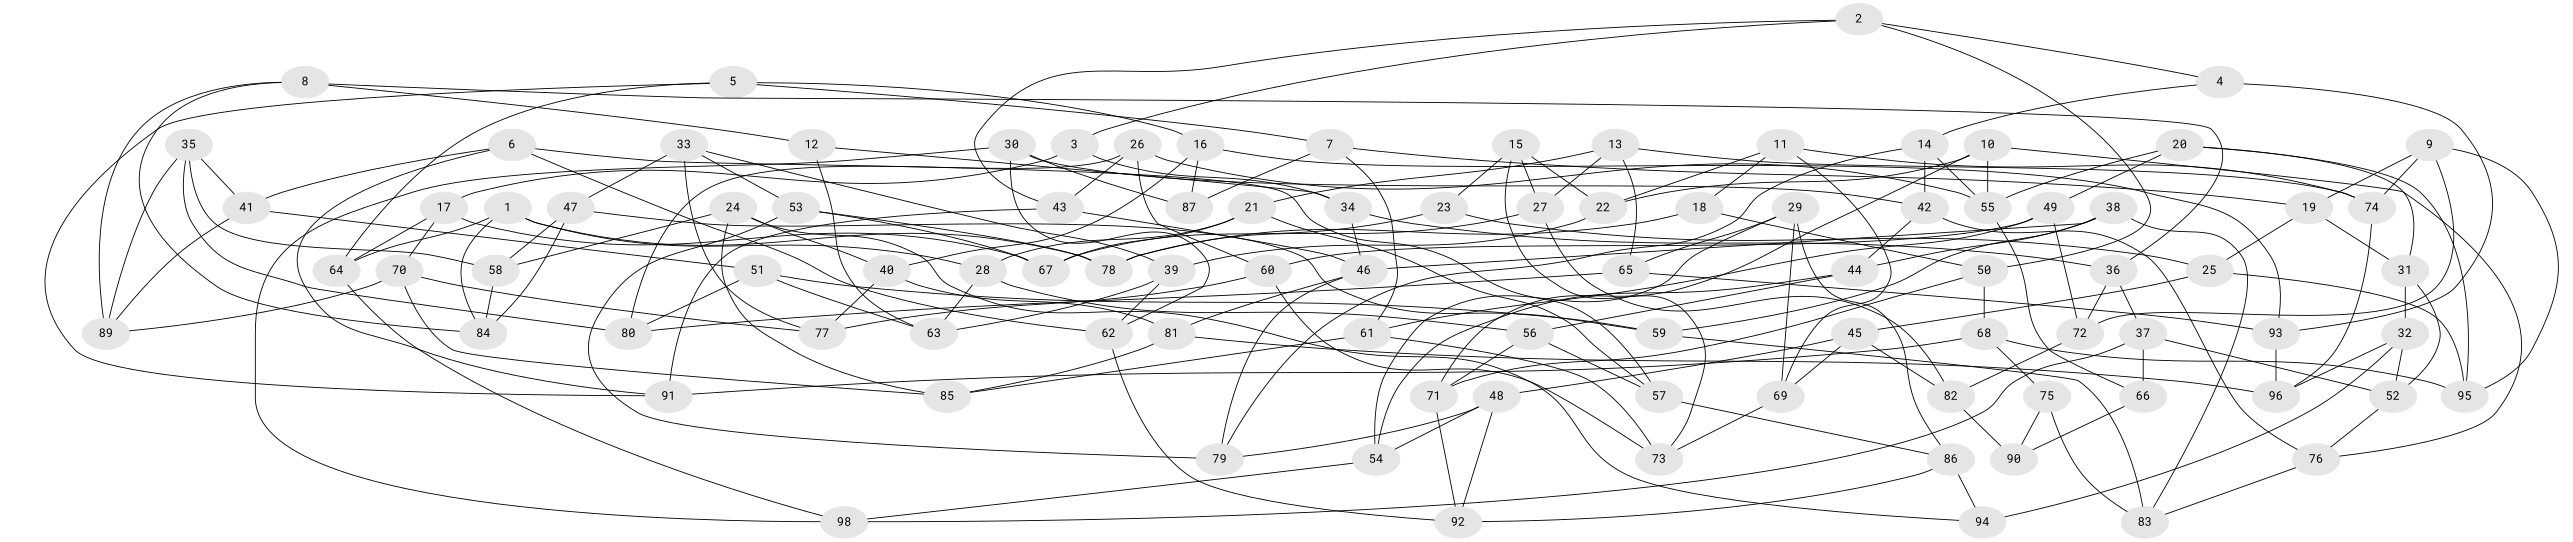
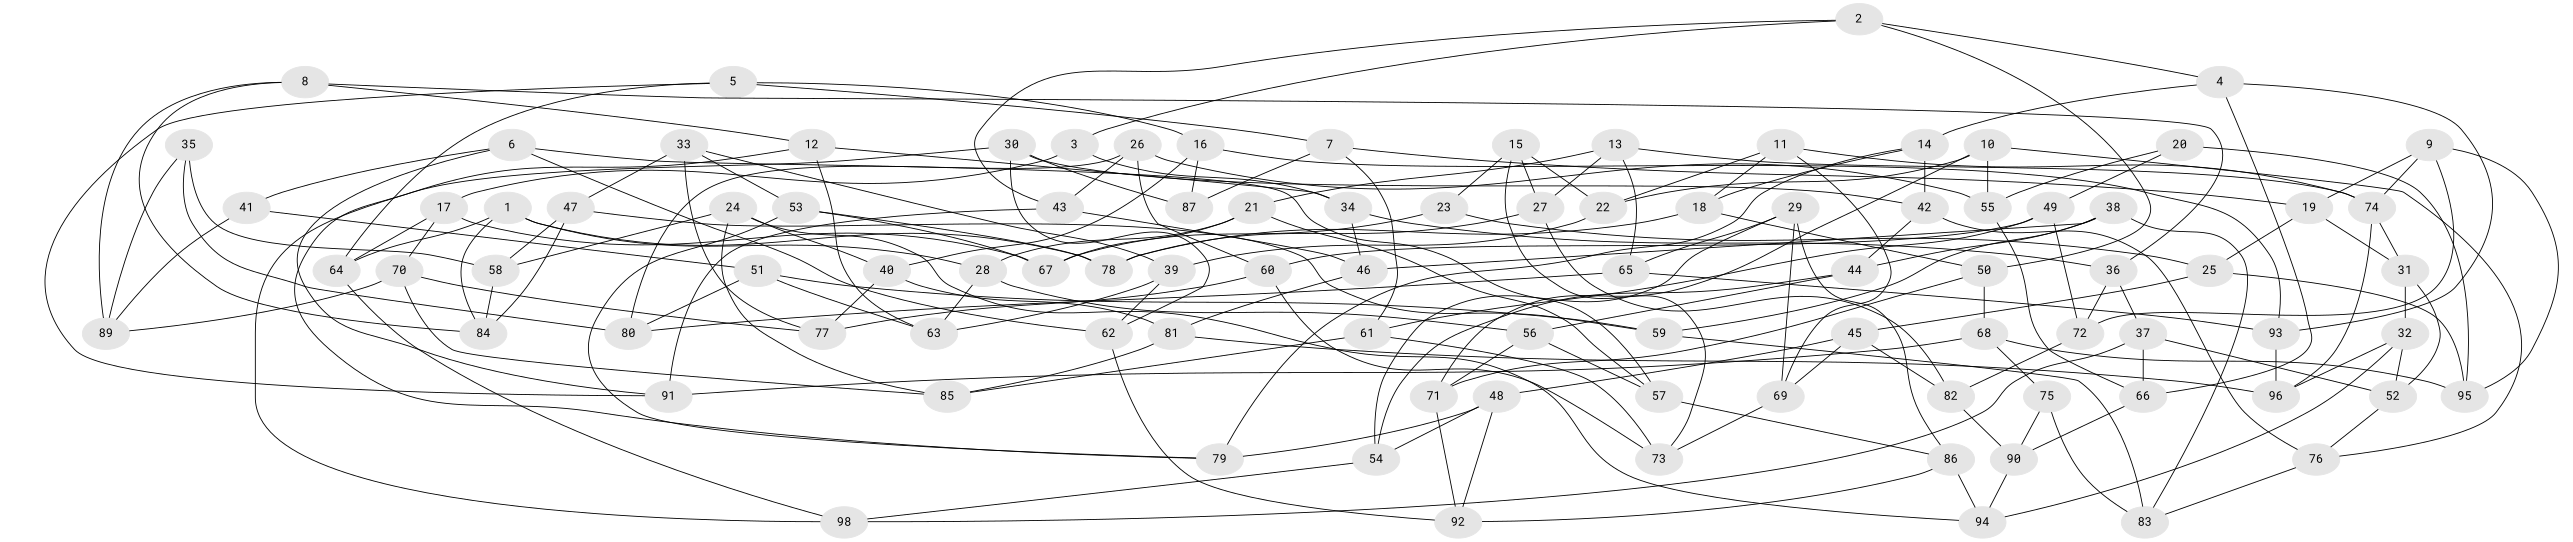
edge "20" -- "31": now "74" -- "31"
edge "35" -- "41": removed
edge "14" -- "55": now "14" -- "18"
edge "4" -- "66": added
edge "46" -- "79": now "12" -- "79"
edge "90" -- "94": added
